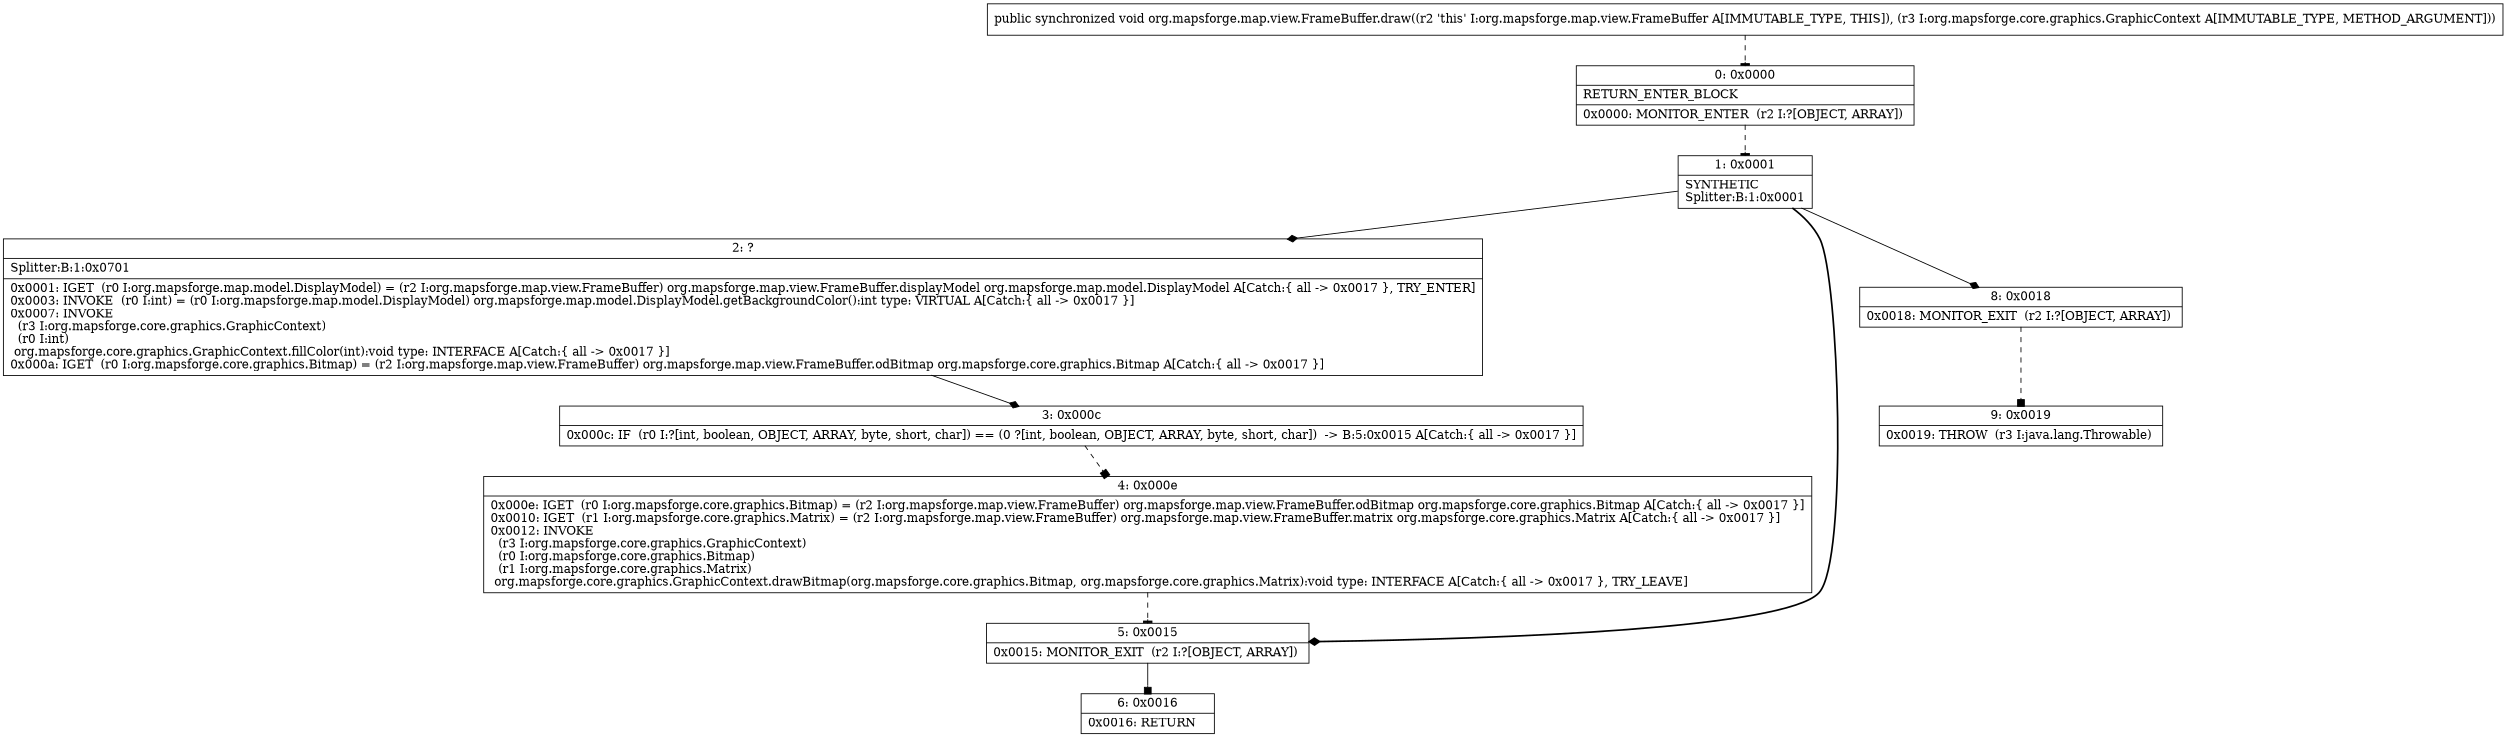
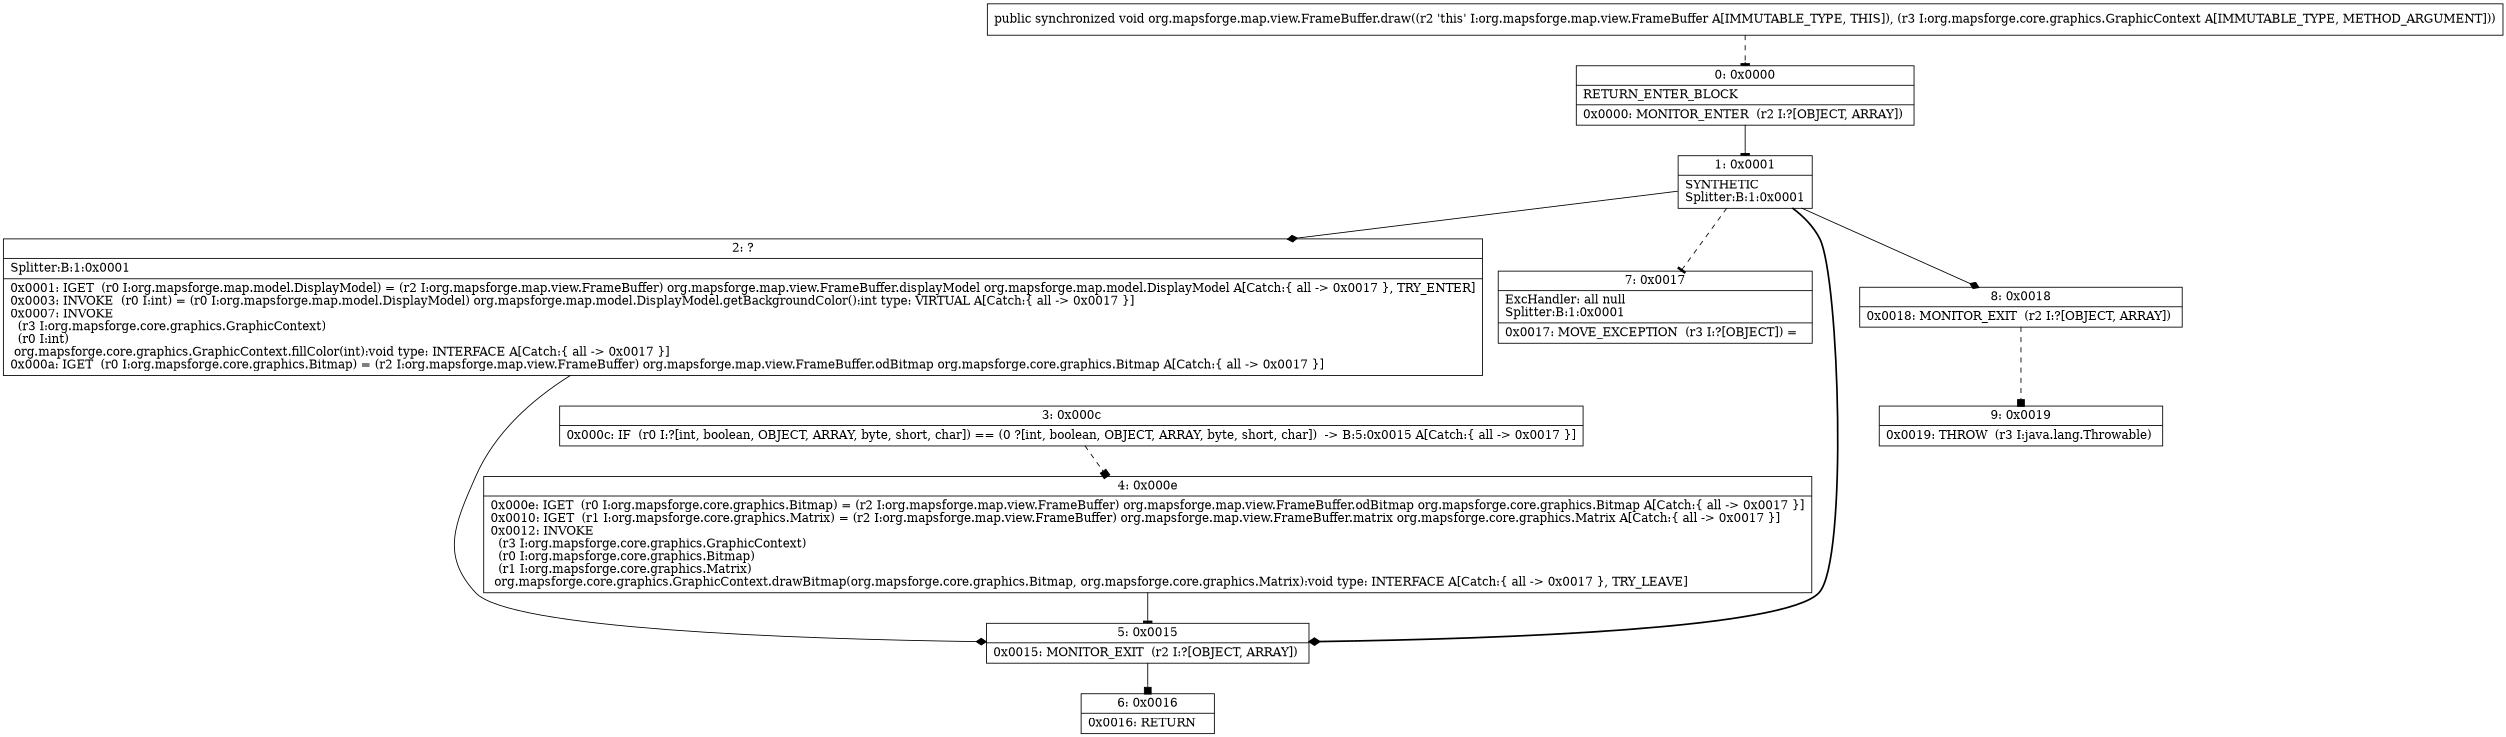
edge "0: 0x0000" -> "1: 0x0001": style dashed -> solid
node "2: ?": text "Splitter:B:1:0x0701" -> "Splitter:B:1:0x0001"
node "7: 0x0017": added
edge "2: ?" -> "3: 0x000c": now "2: ?" -> "5: 0x0015"
edge "4: 0x000e" -> "5: 0x0015": style dashed -> solid
